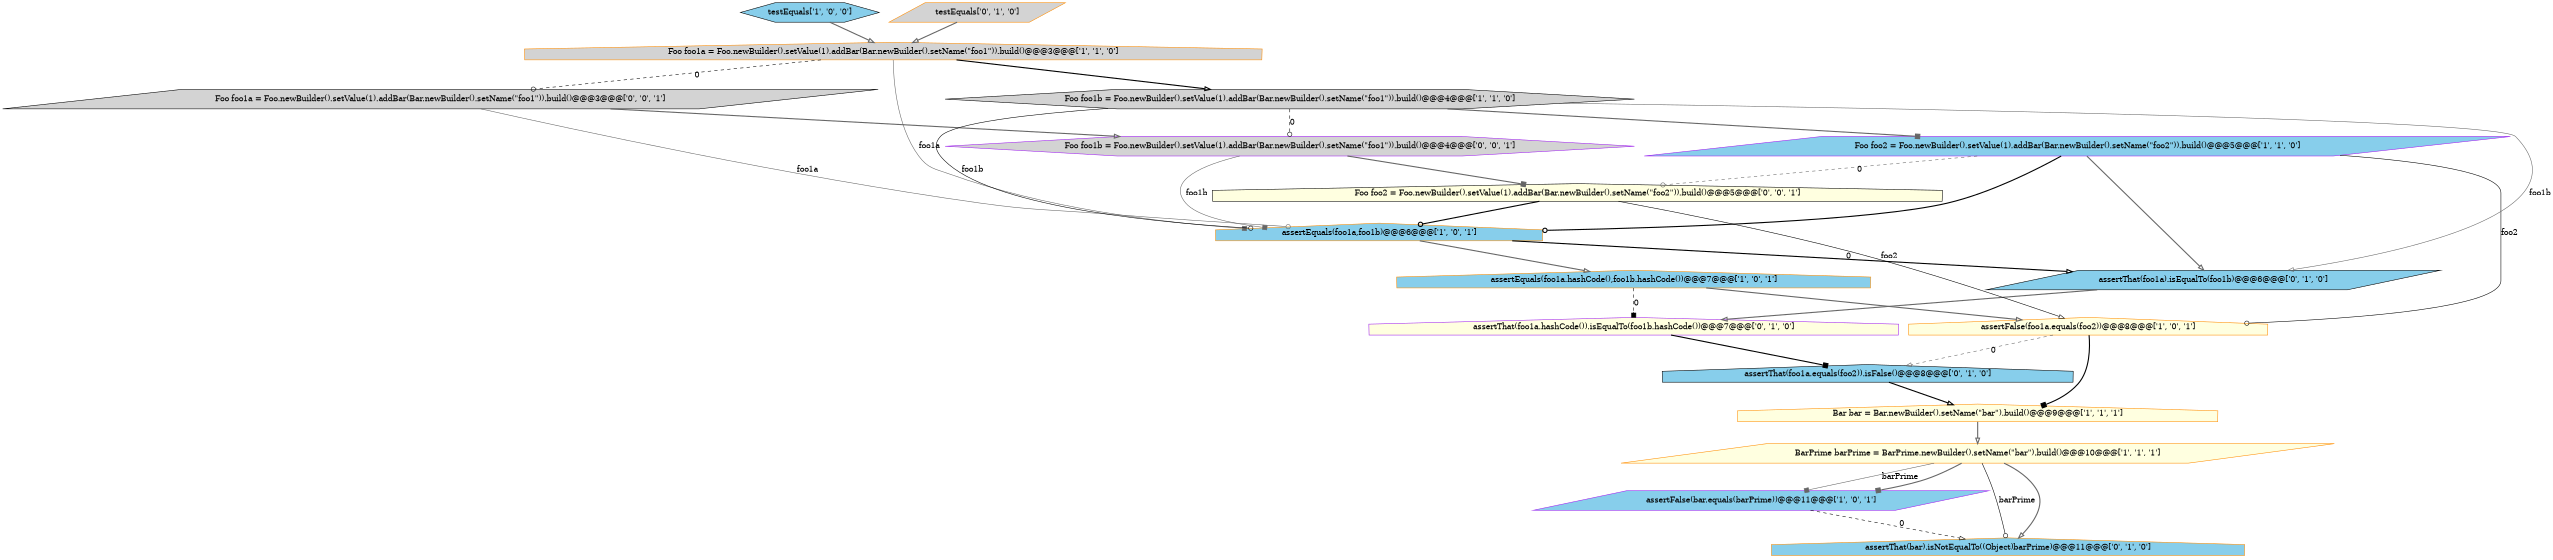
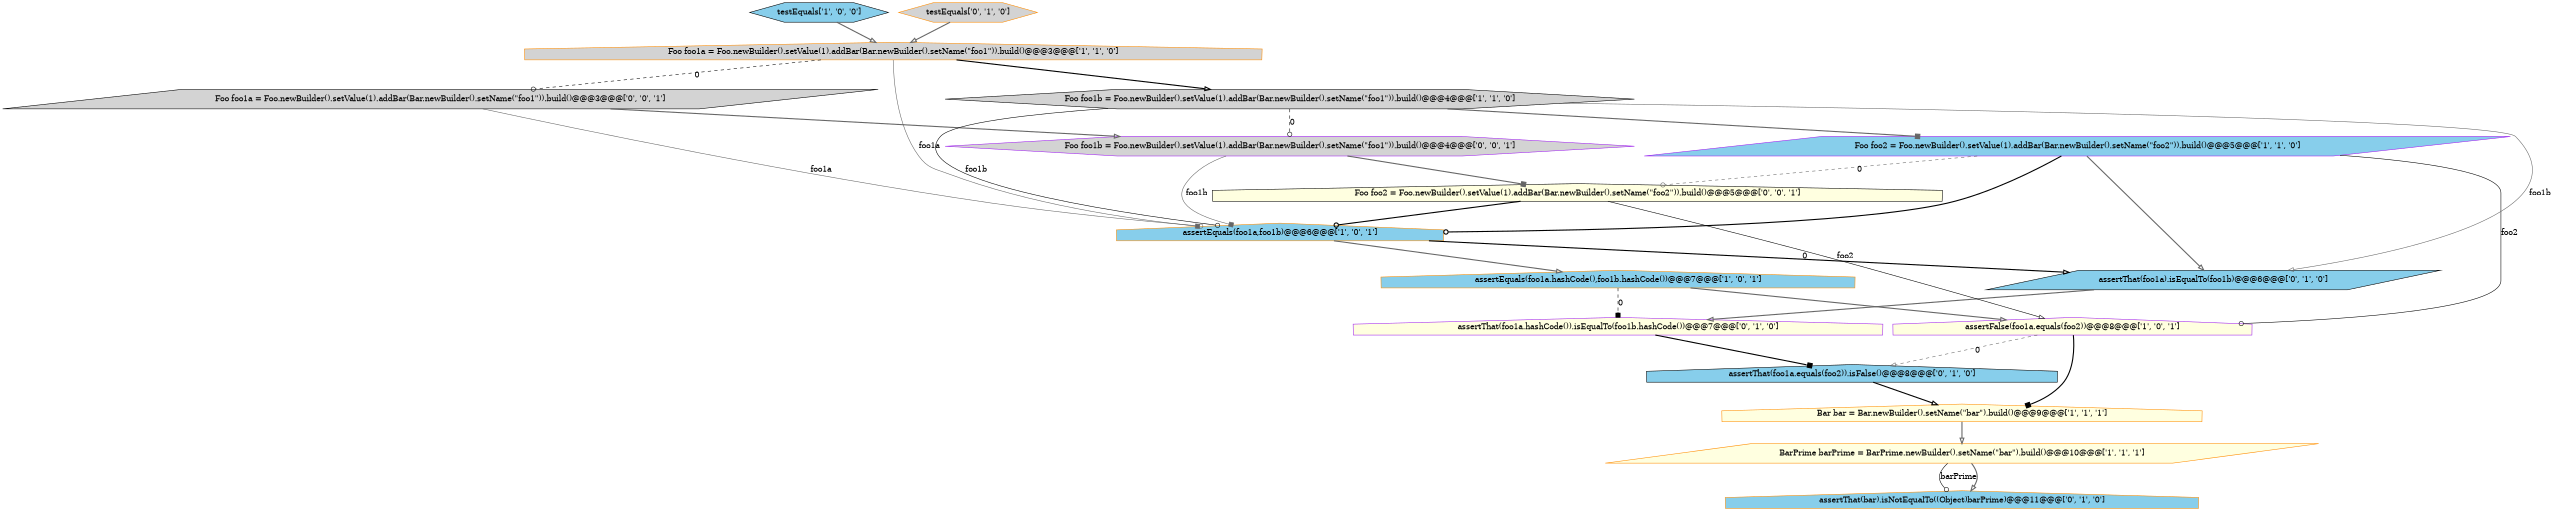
node "testEquals['0', '1', '0']": shape parallelogram -> hexagon
node "assertFalse(foo1a.equals(foo2))@@@8@@@['1', '0', '1']": color darkorange -> purple
node "assertFalse(bar.equals(barPrime))@@@11@@@['1', '0', '1']": removed
